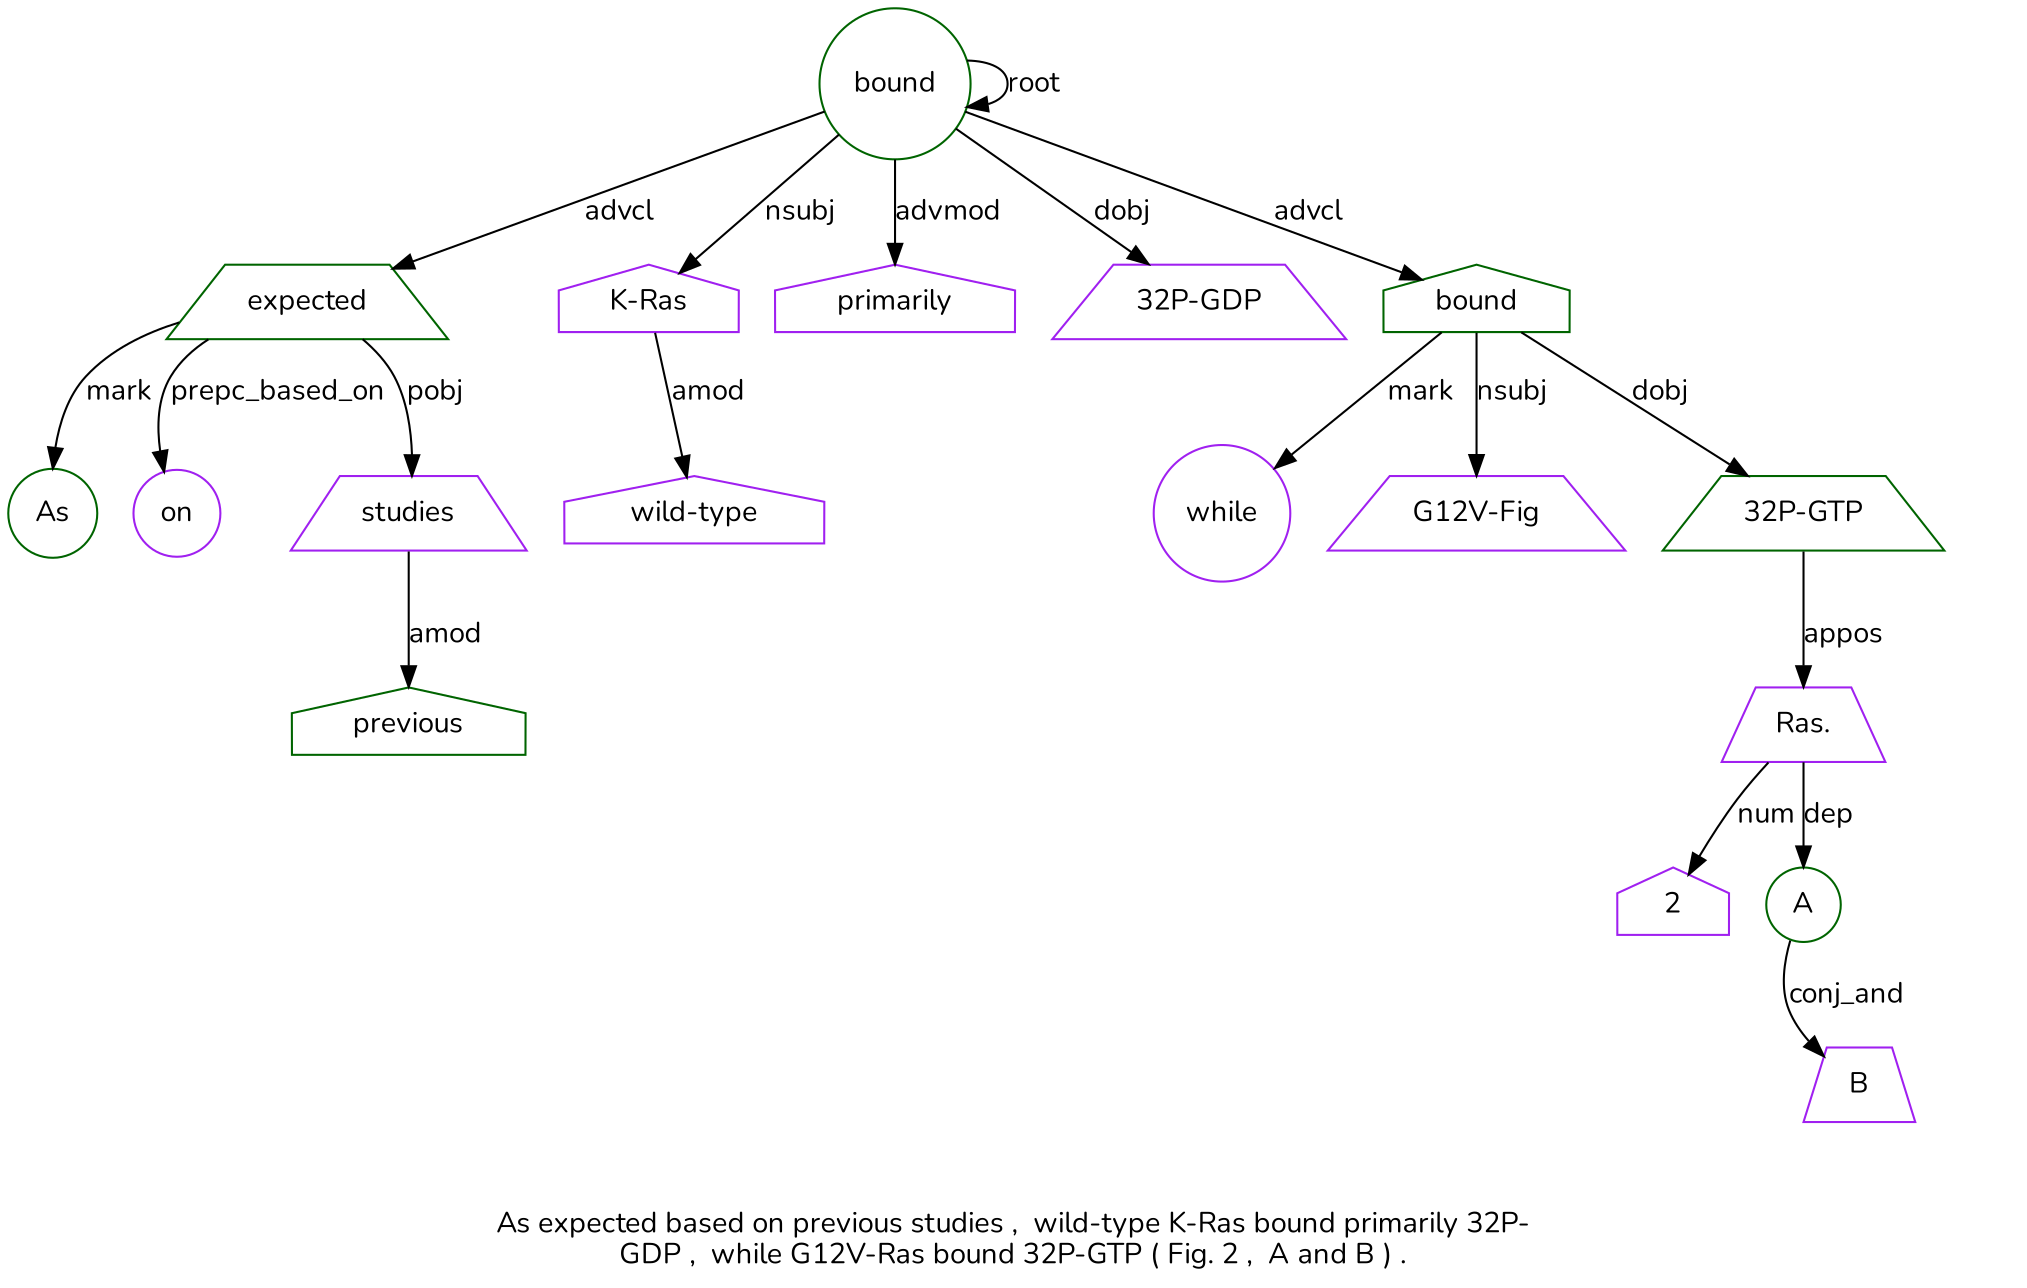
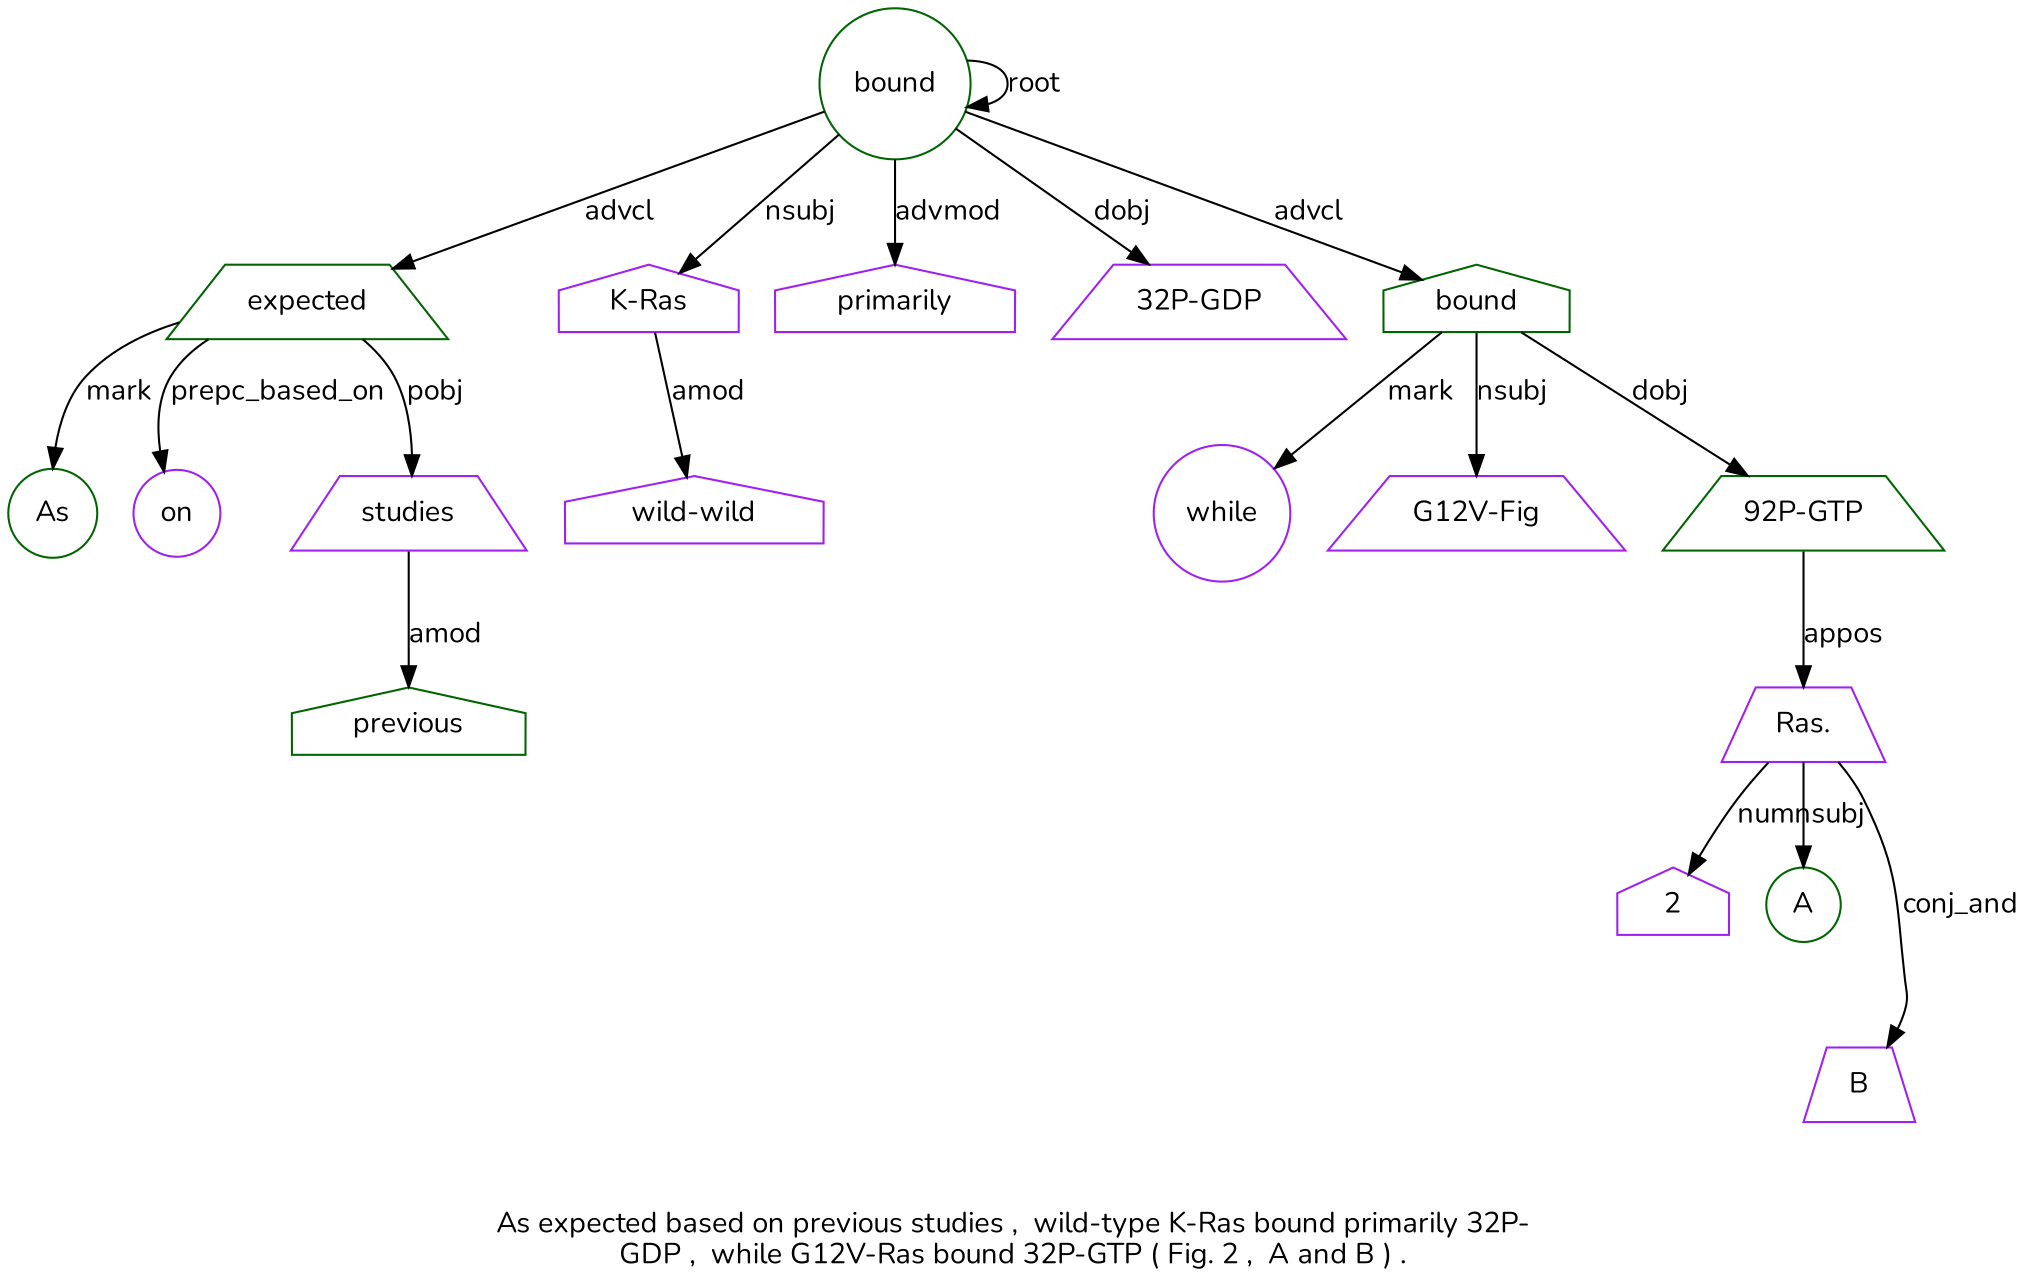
node "wild-type": label "wild-type" -> "wild-wild"
node "32P-GTP": label "32P-GTP" -> "92P-GTP"
edge "Ras." -> "A": label "dep" -> "nsubj"
edge "A" -> "B": now "Ras." -> "B"
